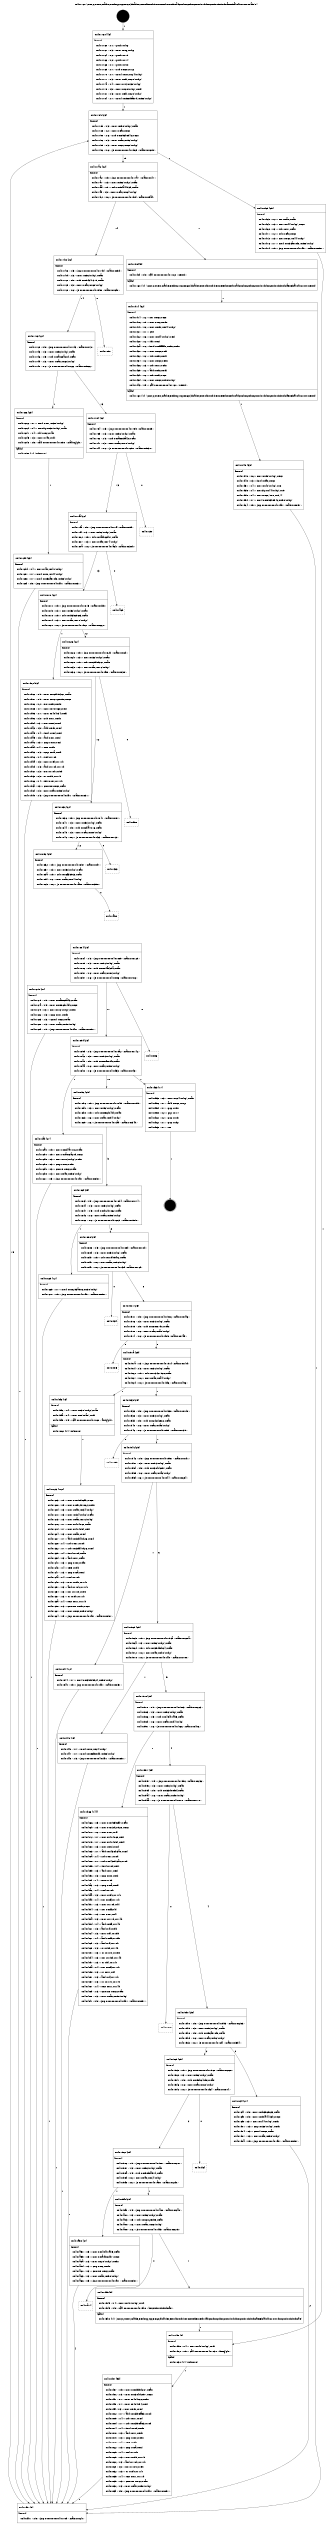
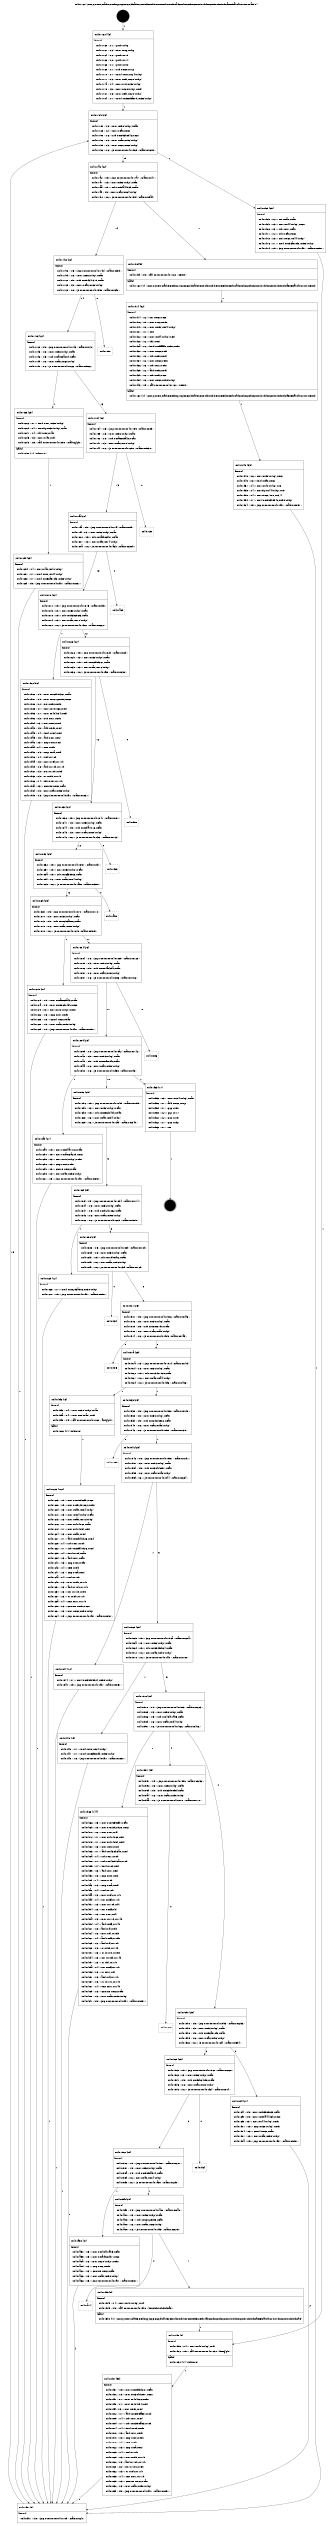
node "0x40186b [25]": added
edge "0x401997 [25]" -> "0x4019b0 [25]": now "0x40197e [25]" -> "0x4019b0 [25]"
